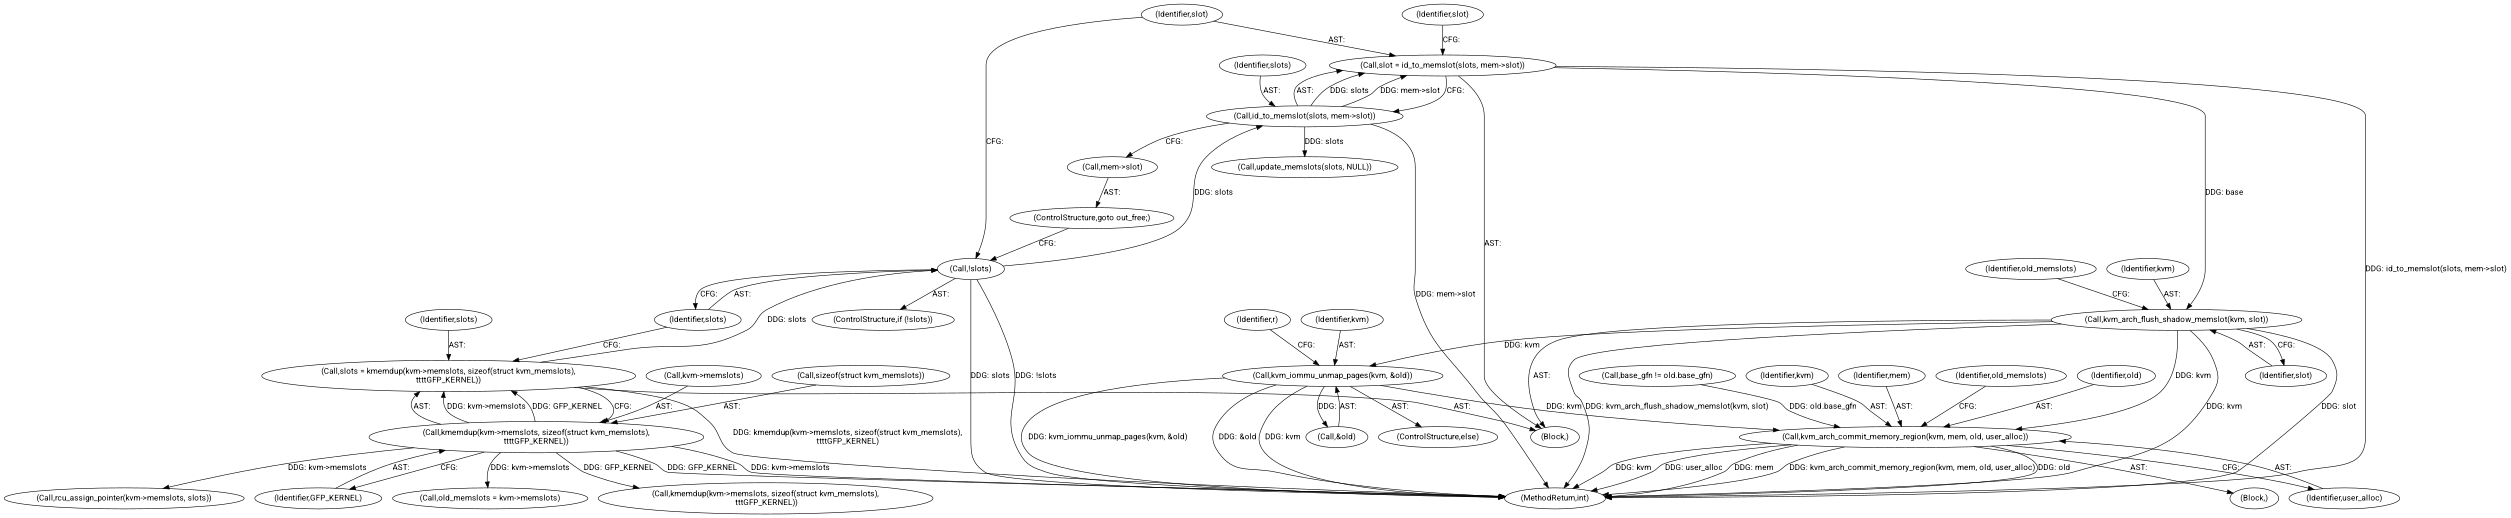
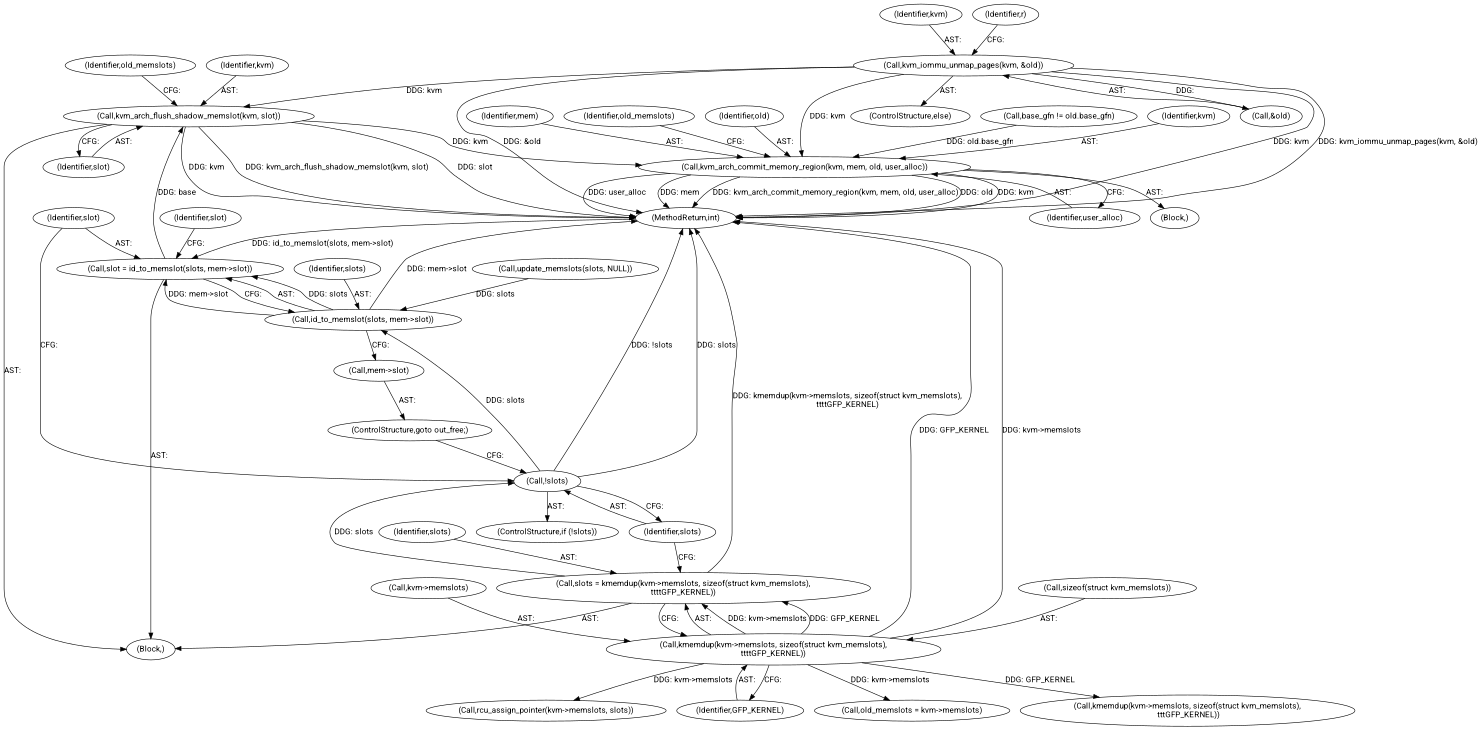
edge "(Call,id_to_memslot(slots, mem->slot))" -> "(Call,update_memslots(slots, NULL))": reversed
edge "(Call,slot = id_to_memslot(slots, mem->slot))" -> "(MethodReturn,int)": reversed
edge "(Call,kvm_arch_flush_shadow_memslot(kvm, slot))" -> "(Call,kvm_iommu_unmap_pages(kvm, &old))": reversed
